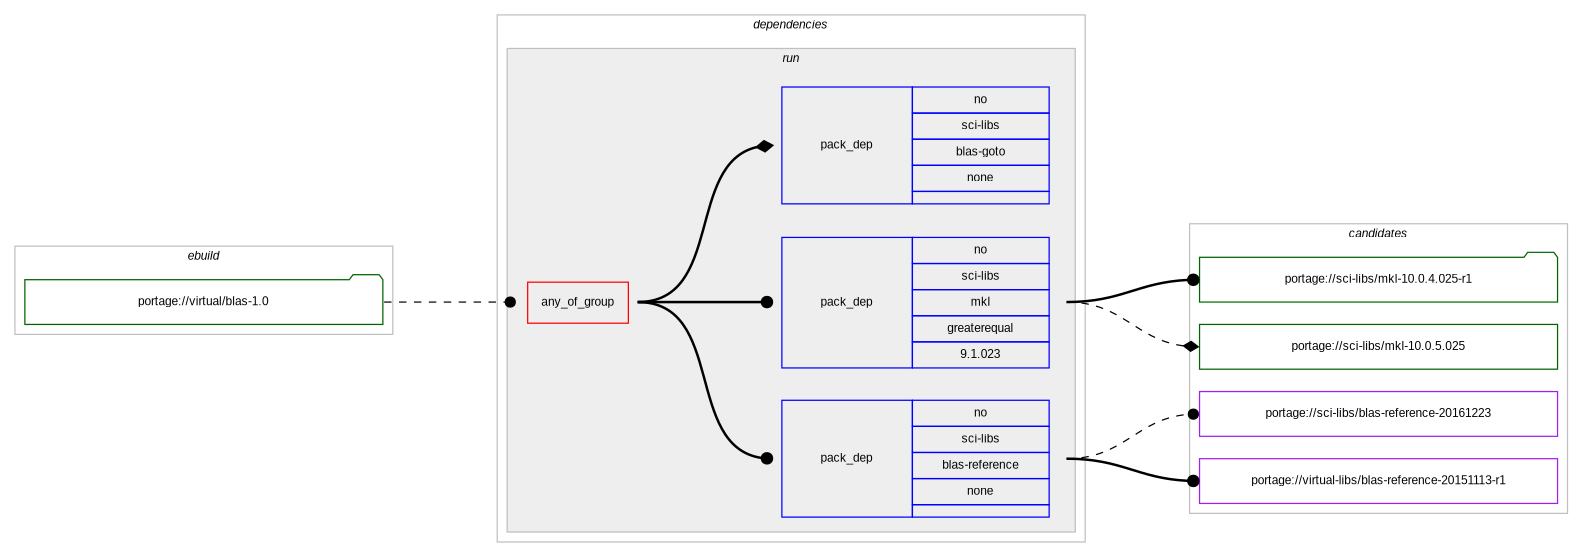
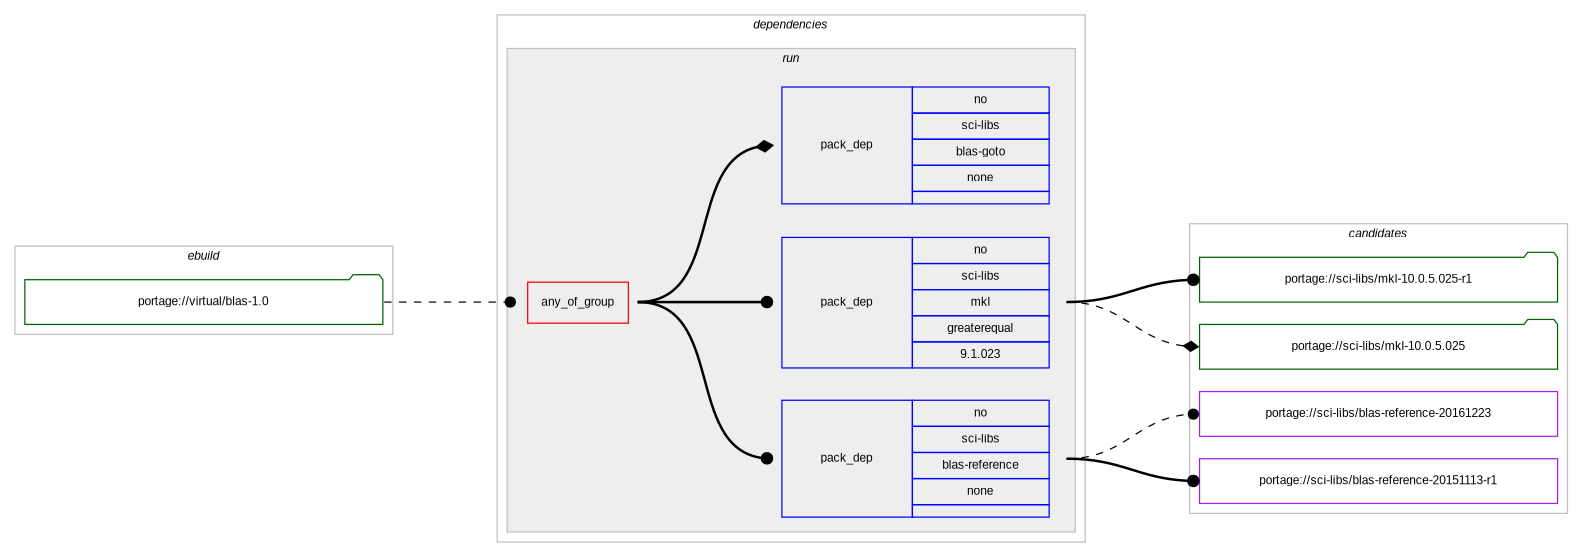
node "portage://sci-libs/mkl-10.0.4.025-r1": label "portage://sci-libs/mkl-10.0.4.025-r1" -> "portage://sci-libs/mkl-10.0.5.025-r1"
node "portage://sci-libs/mkl-10.0.5.025": shape box -> folder
node "portage://virtual-libs/blas-reference-20151113-r1": label "portage://virtual-libs/blas-reference-20151113-r1" -> "portage://sci-libs/blas-reference-20151113-r1"
